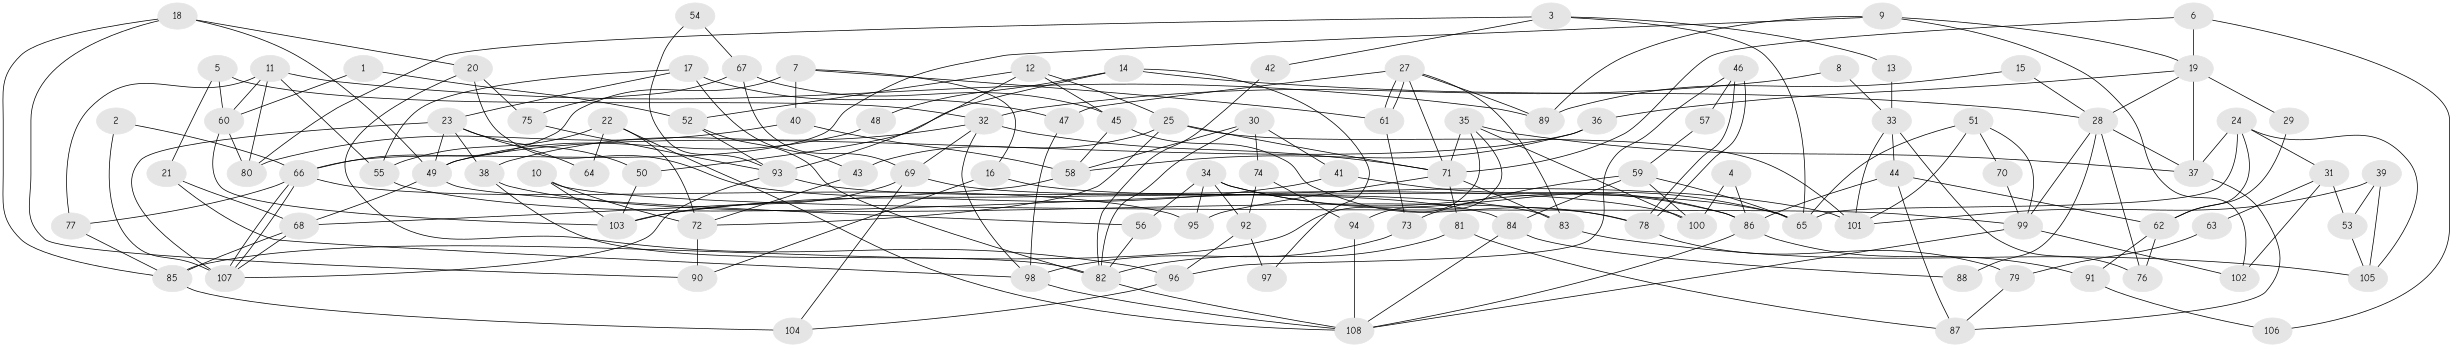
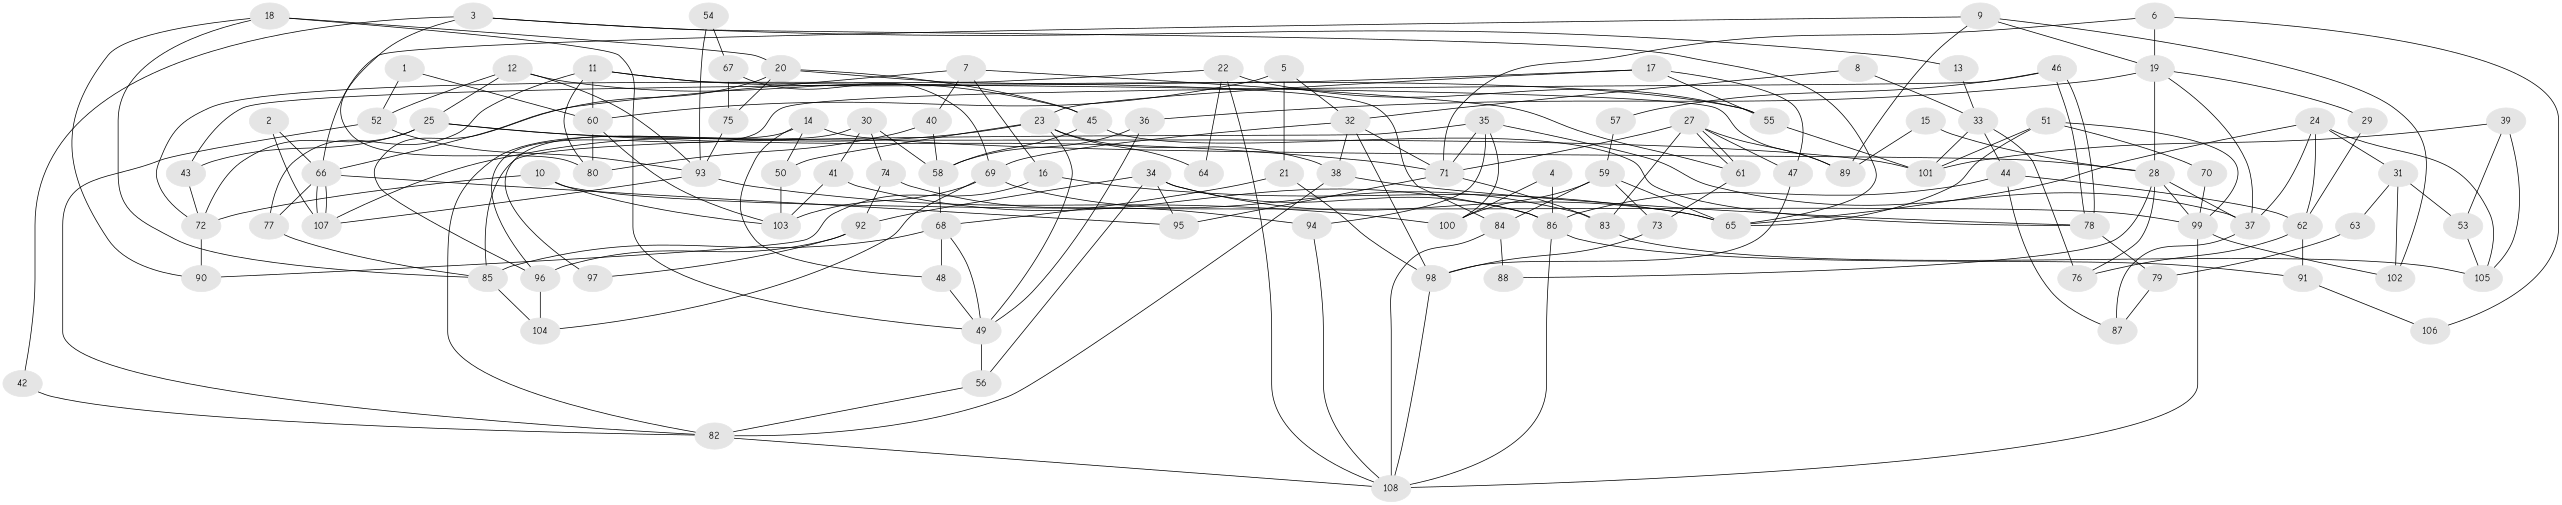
edge "67" -- "45": now "20" -- "45"
node "81": removed
edge "68" -- "107": now "68" -- "48"
